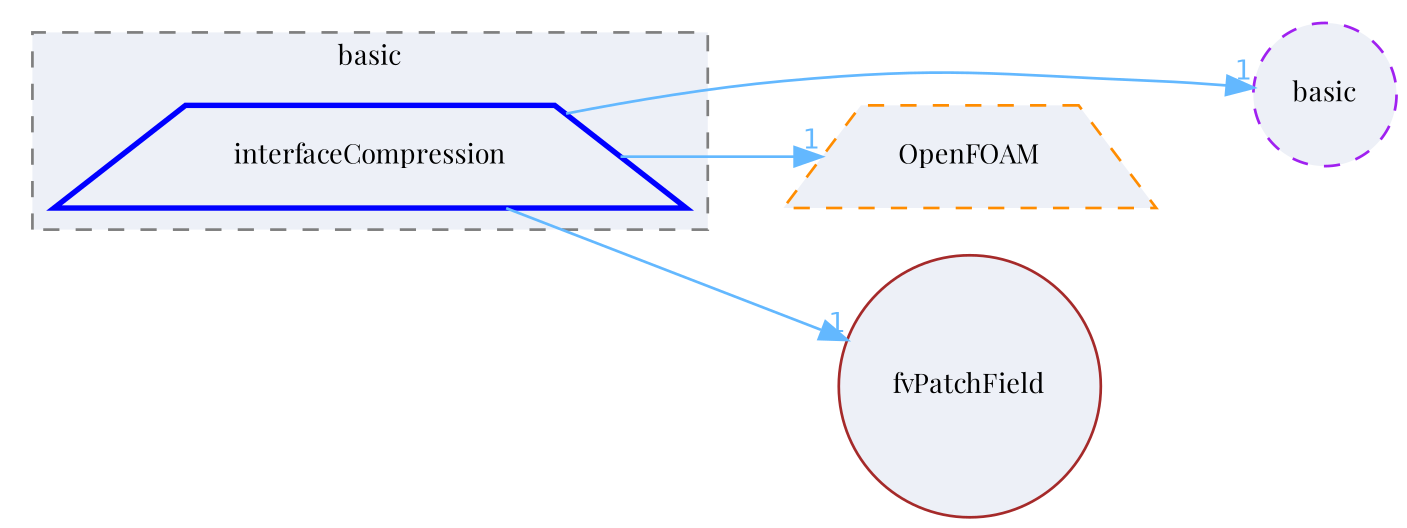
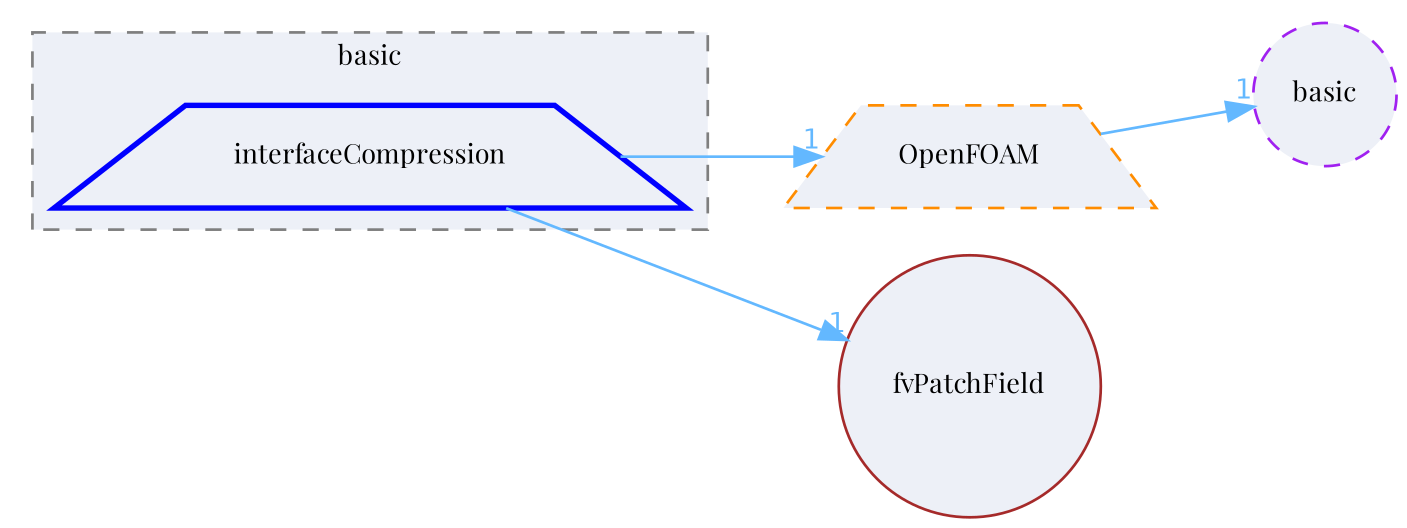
edge "interfaceCompression" -> "basic": now "OpenFOAM" -> "basic"
